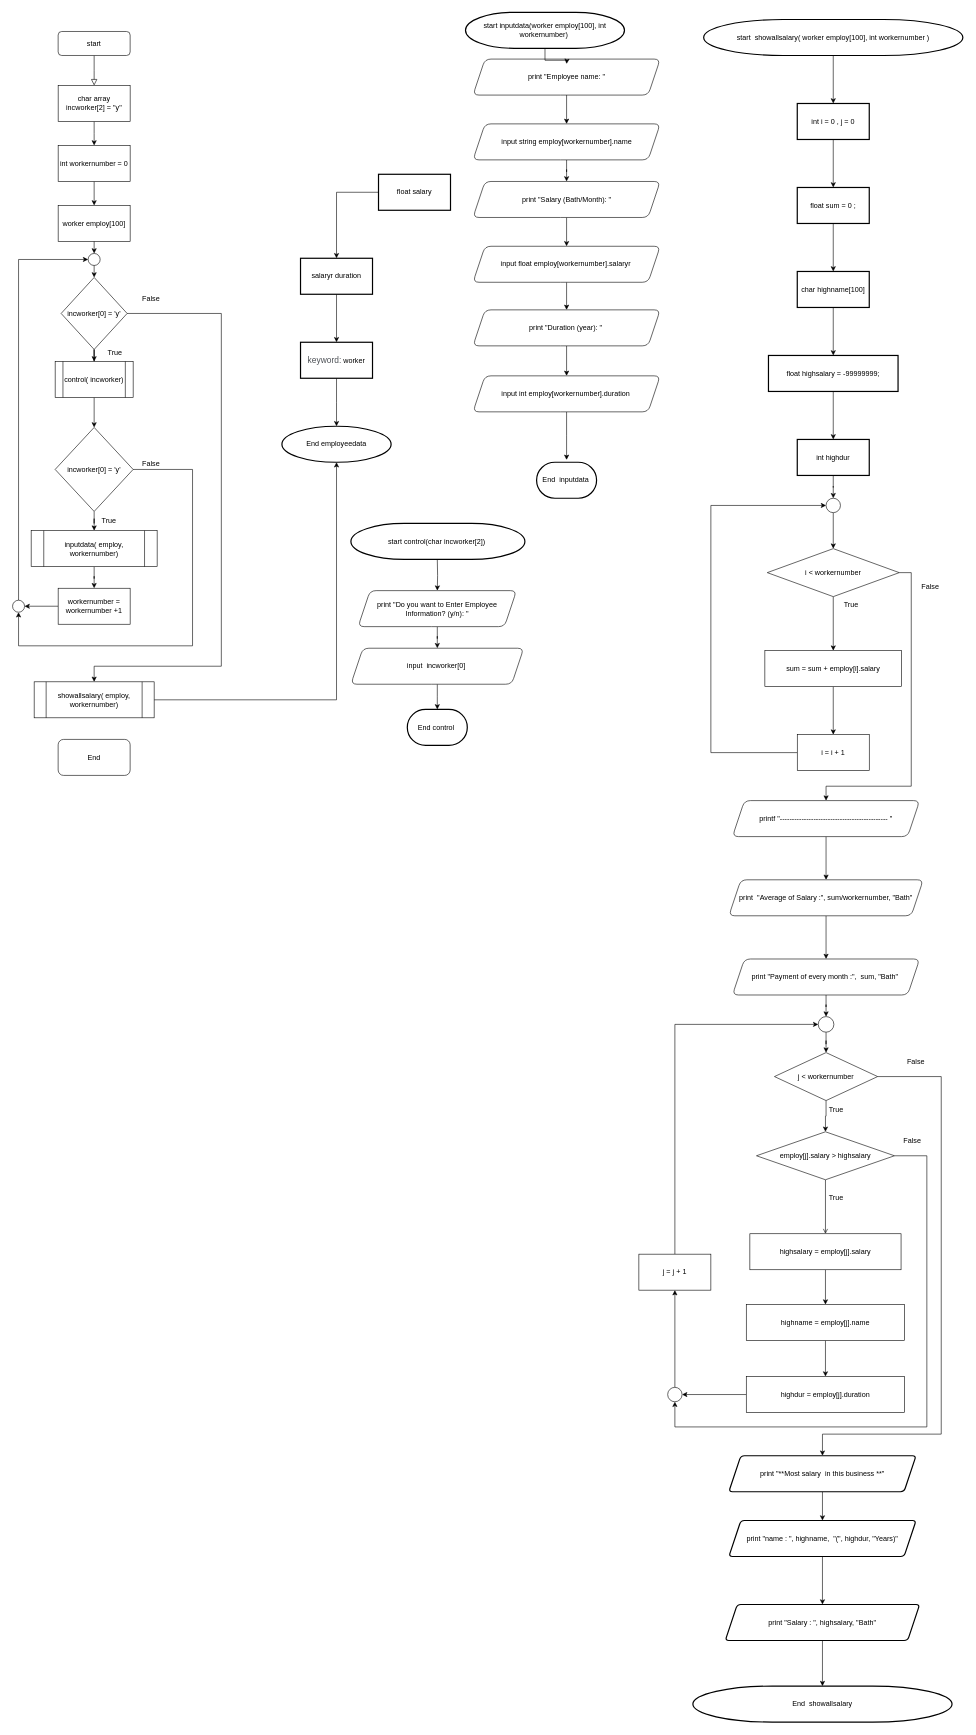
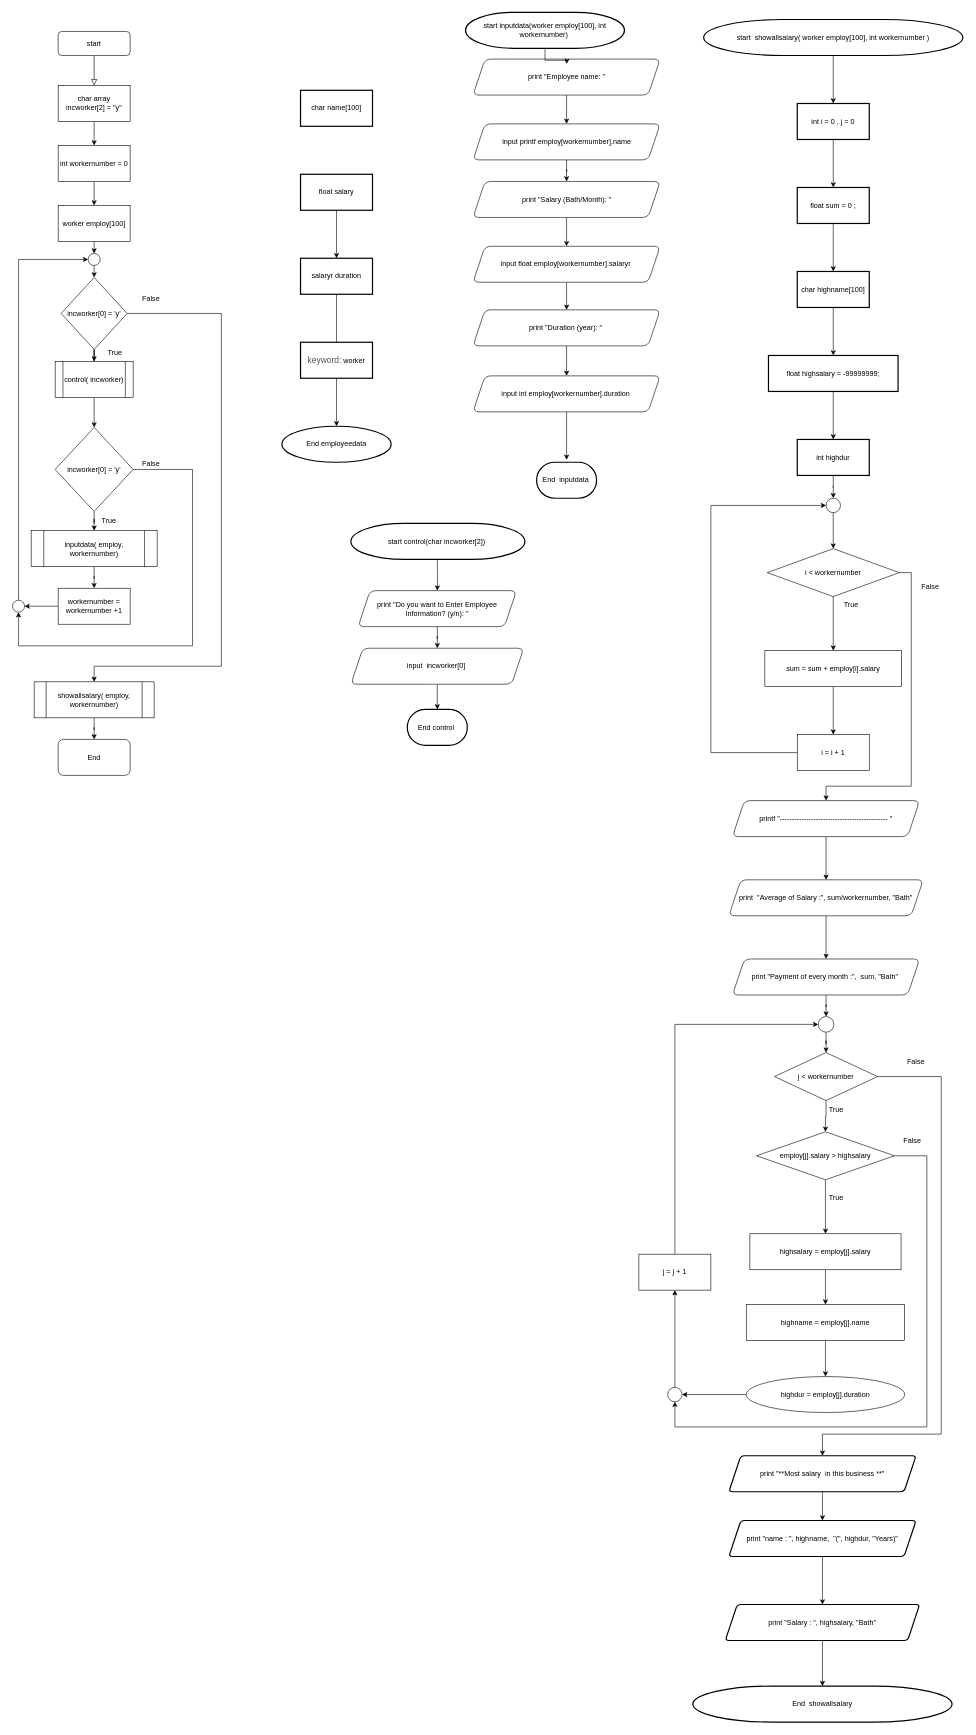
node "char name[100]": added
node "input string employ[workernumber].name": label "input string employ[workernumber].name" -> "input printf employ[workernumber].name"
node "float salary": moved (414, 192) -> (336, 192)
edge "salaryr duration" -> "keyword: worker": arrowhead classic -> none
edge "showallsalary( employ, workernumber)" -> "End employeedata": now "showallsalary( employ, workernumber)" -> "End"
edge "employ[j].salary > highsalary" -> "highsalary = employ[j].salary": arrowhead open -> classic
node "highdur = employ[j].duration": shape rectangle -> ellipse
